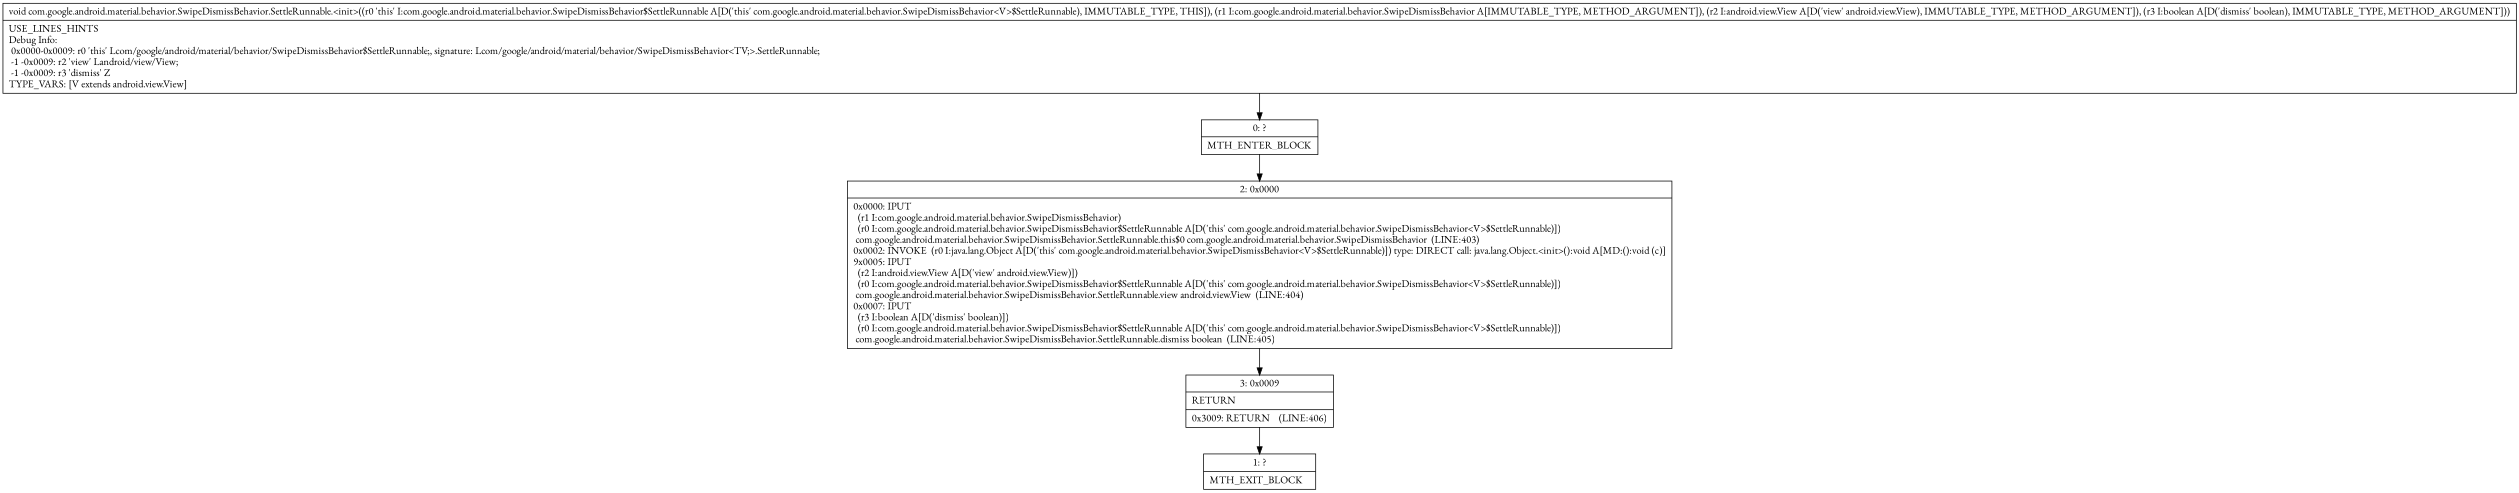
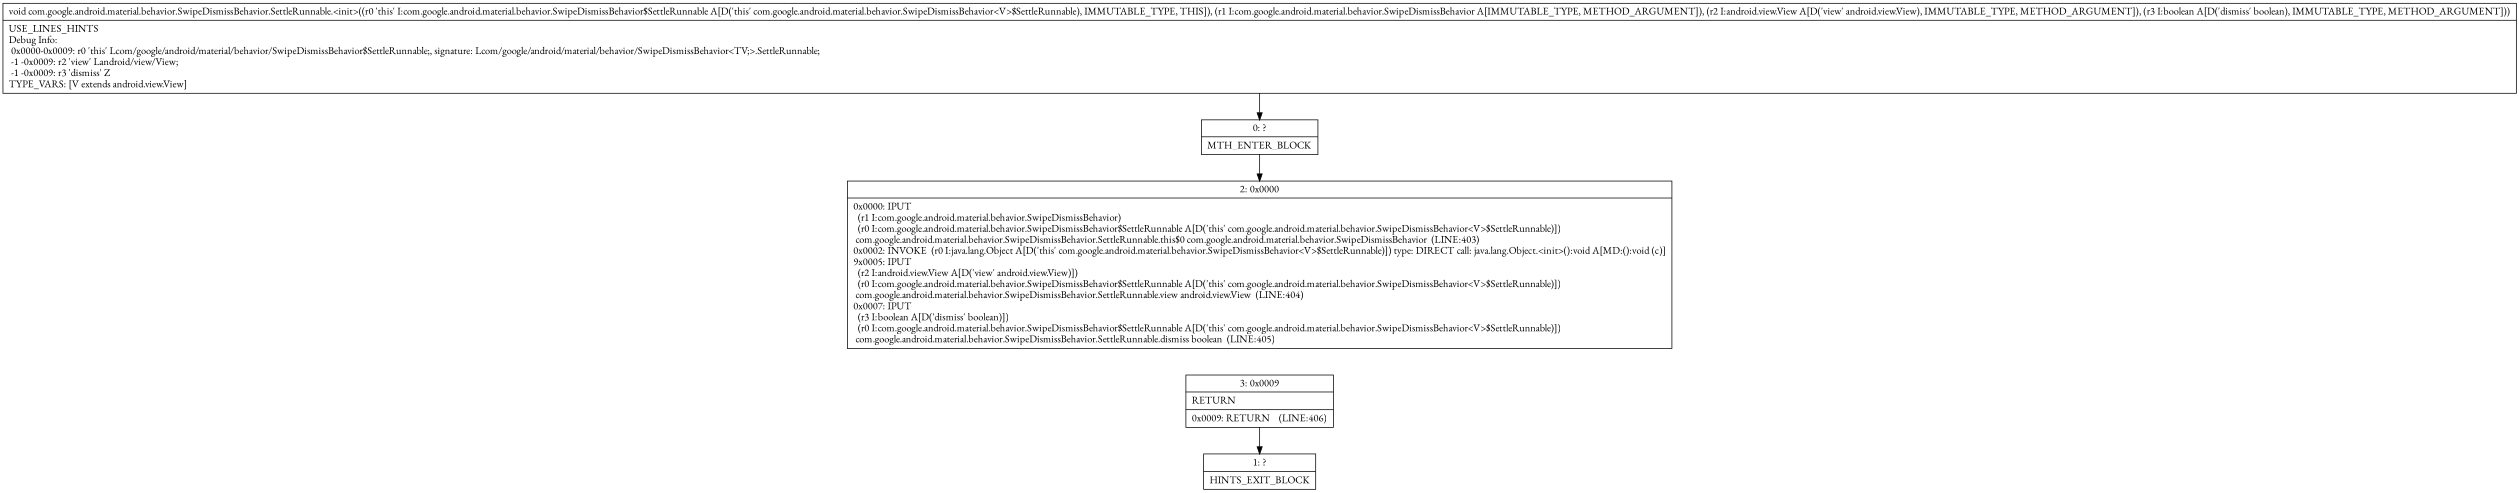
edge "2: 0x0000" -> "3: 0x0009": removed
node "3: 0x0009": text "0x3009: RETURN    (LINE:406)" -> "0x0009: RETURN    (LINE:406)"
node "1: ?": text "MTH_EXIT_BLOCK" -> "HINTS_EXIT_BLOCK"
